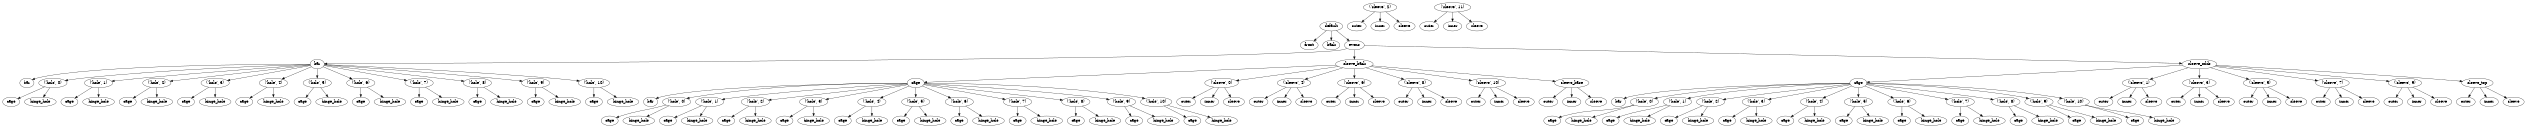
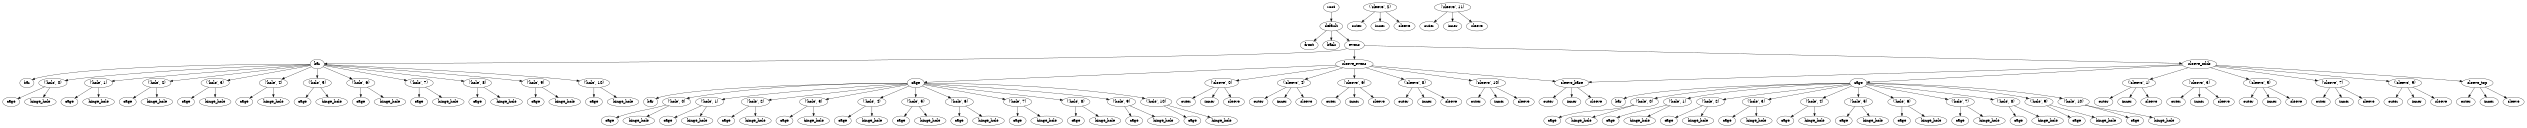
node "root": added
node "sleeve_back": label "sleeve_back" -> "sleeve_evens"
edge "sleeve_odds" -> "('sleeve', 3)": now "sleeve_odds" -> "sleeve_base"
